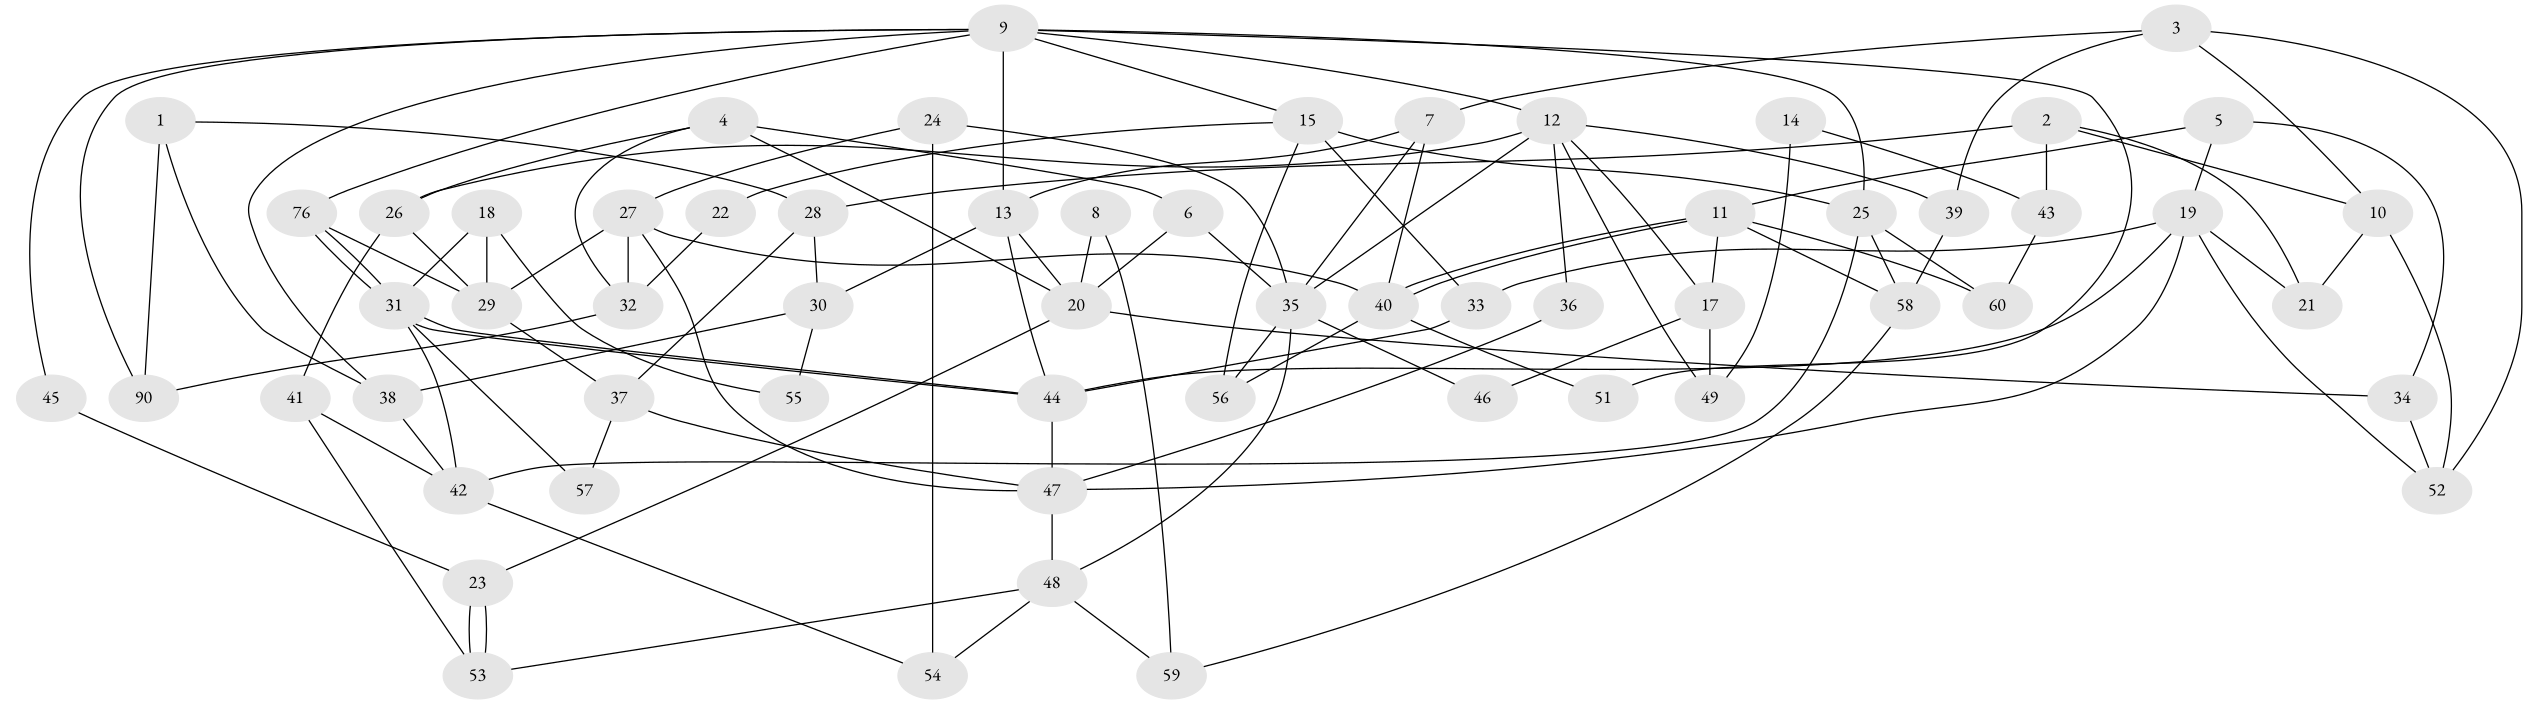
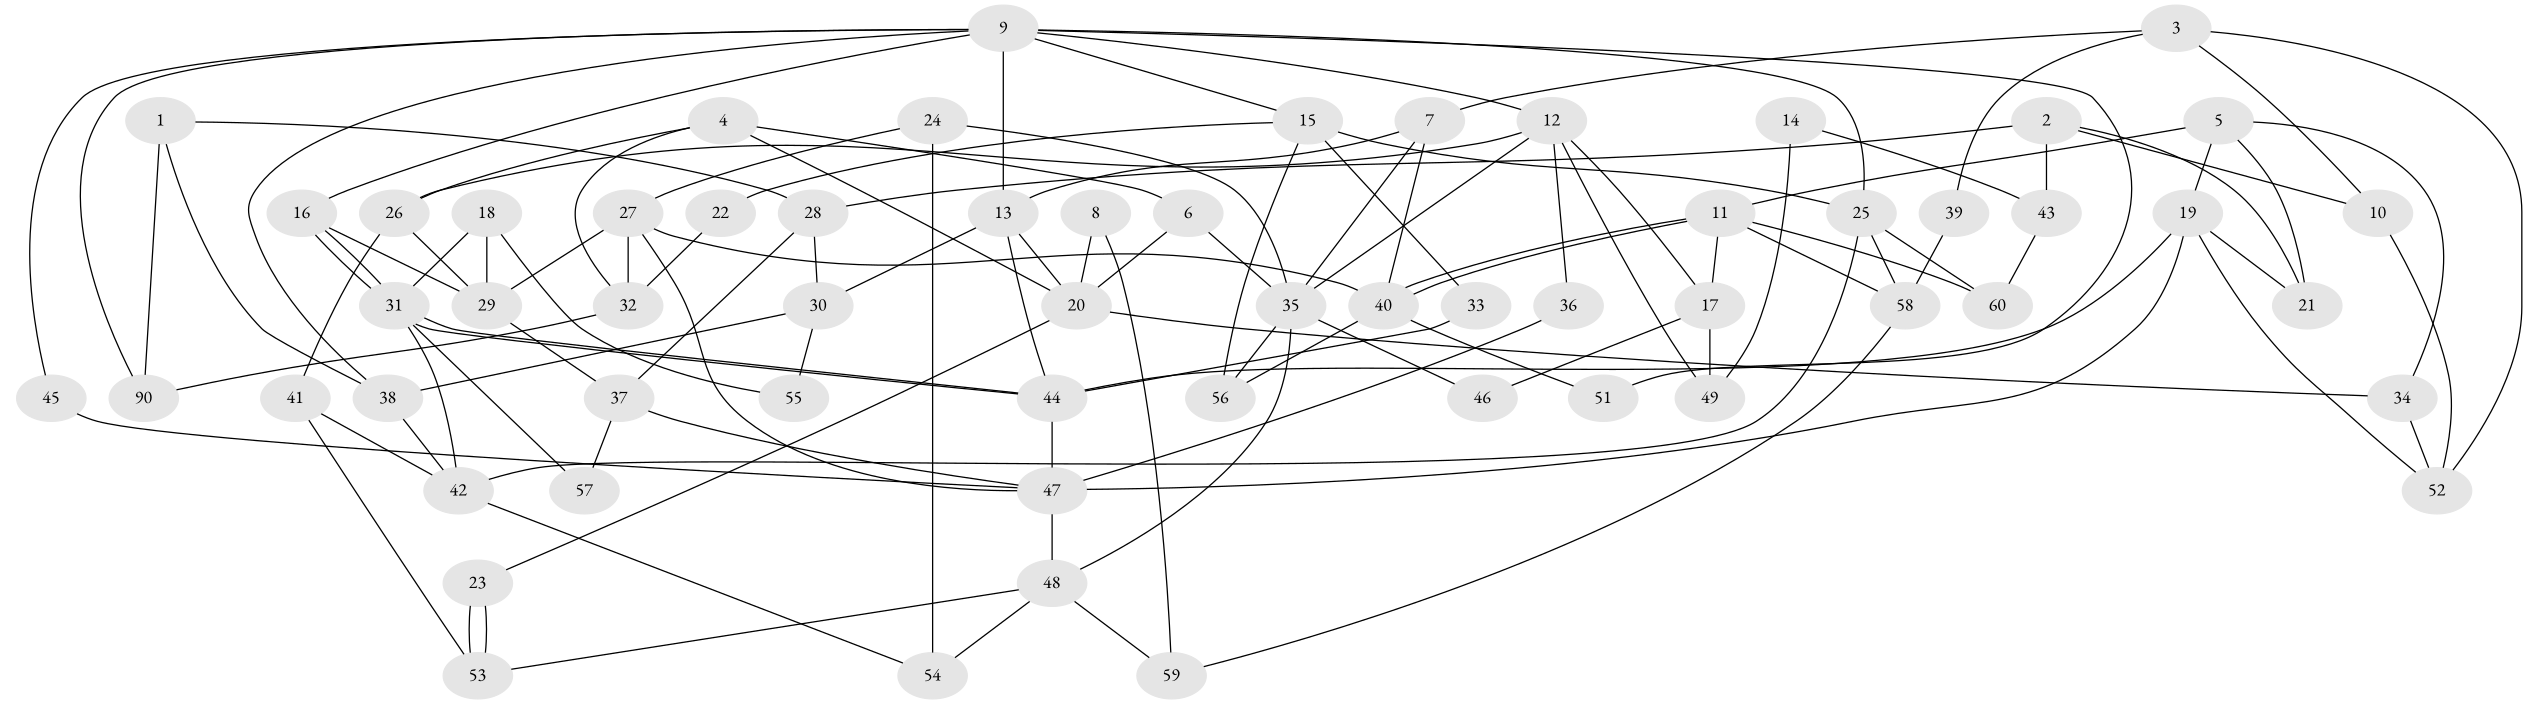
edge "12" -- "39": removed
node "76": label "76" -> "16"
edge "19" -- "33": removed
edge "10" -- "21": now "5" -- "21"
edge "45" -- "23": now "45" -- "47"
